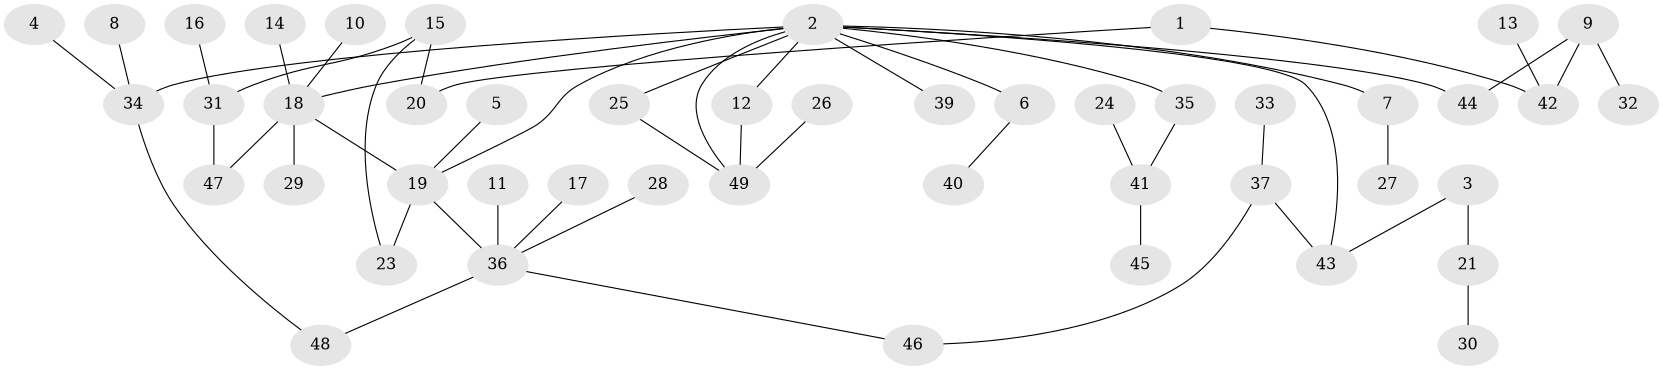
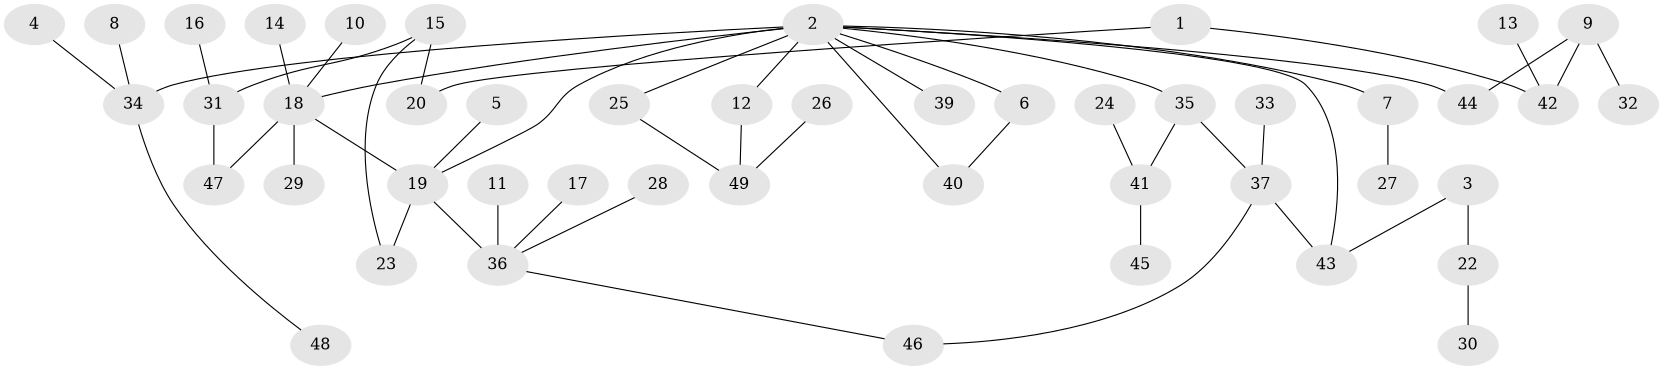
edge "2" -- "49": now "2" -- "40"
edge "35" -- "37": added
node "21": label "21" -> "22"
edge "36" -- "48": removed
